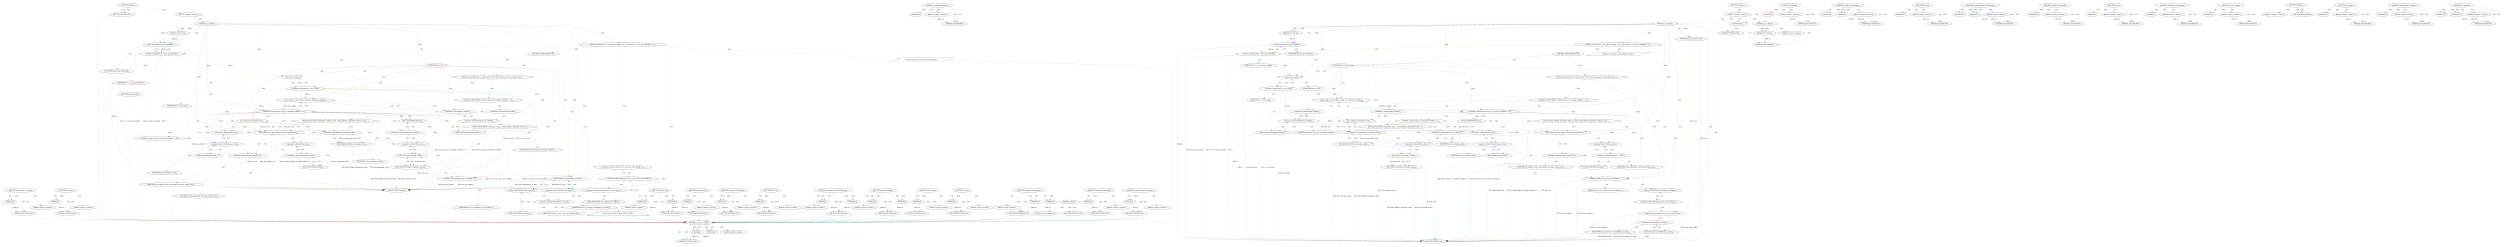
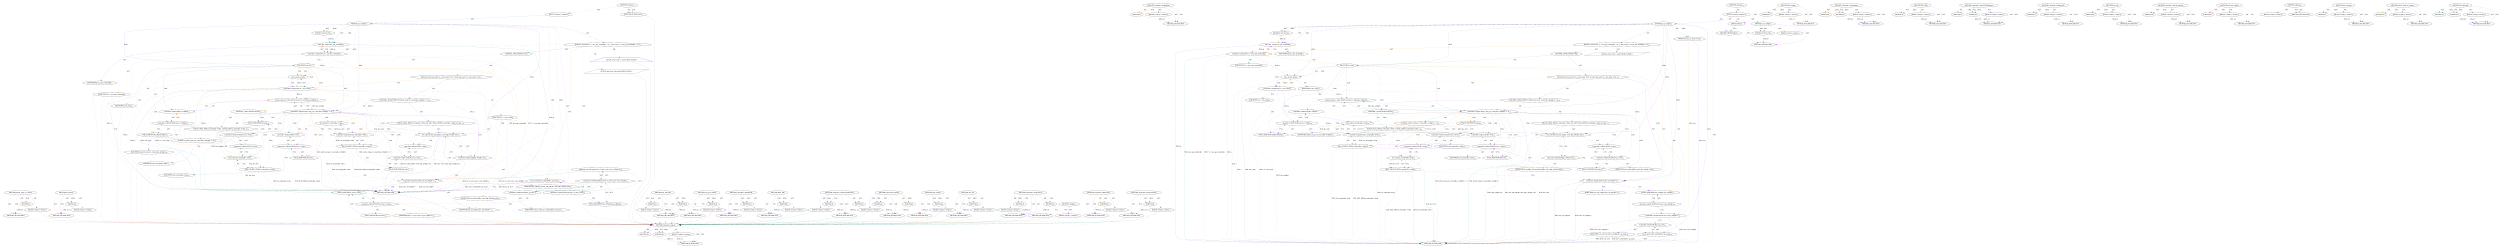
edge "(<operator>.indirectFieldAccess,fp->f_cred)" -> "<(LOCAL,struct sock* s: sock*)<SUB>3</SUB>>": now "(<operator>.indirectFieldAccess,fp->f_cred)" -> "(FIELD_IDENTIFIER,f_cred,f_cred)"
